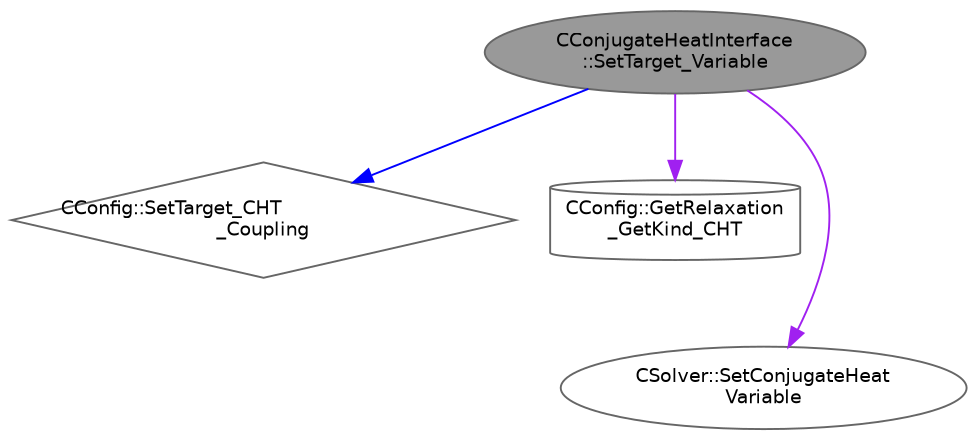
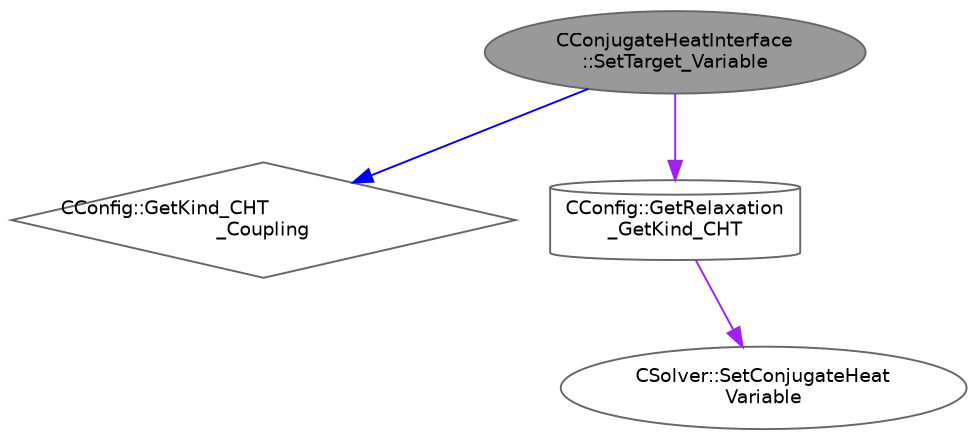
edge "CConjugateHeatInterface ::SetTarget_Variable" -> "CSolver::SetConjugateHeat Variable": now "CConfig::GetRelaxation _GetKind_CHT" -> "CSolver::SetConjugateHeat Variable"
node "CConfig::SetTarget_CHT _Coupling": label "CConfig::SetTarget_CHT _Coupling" -> "CConfig::GetKind_CHT _Coupling"
